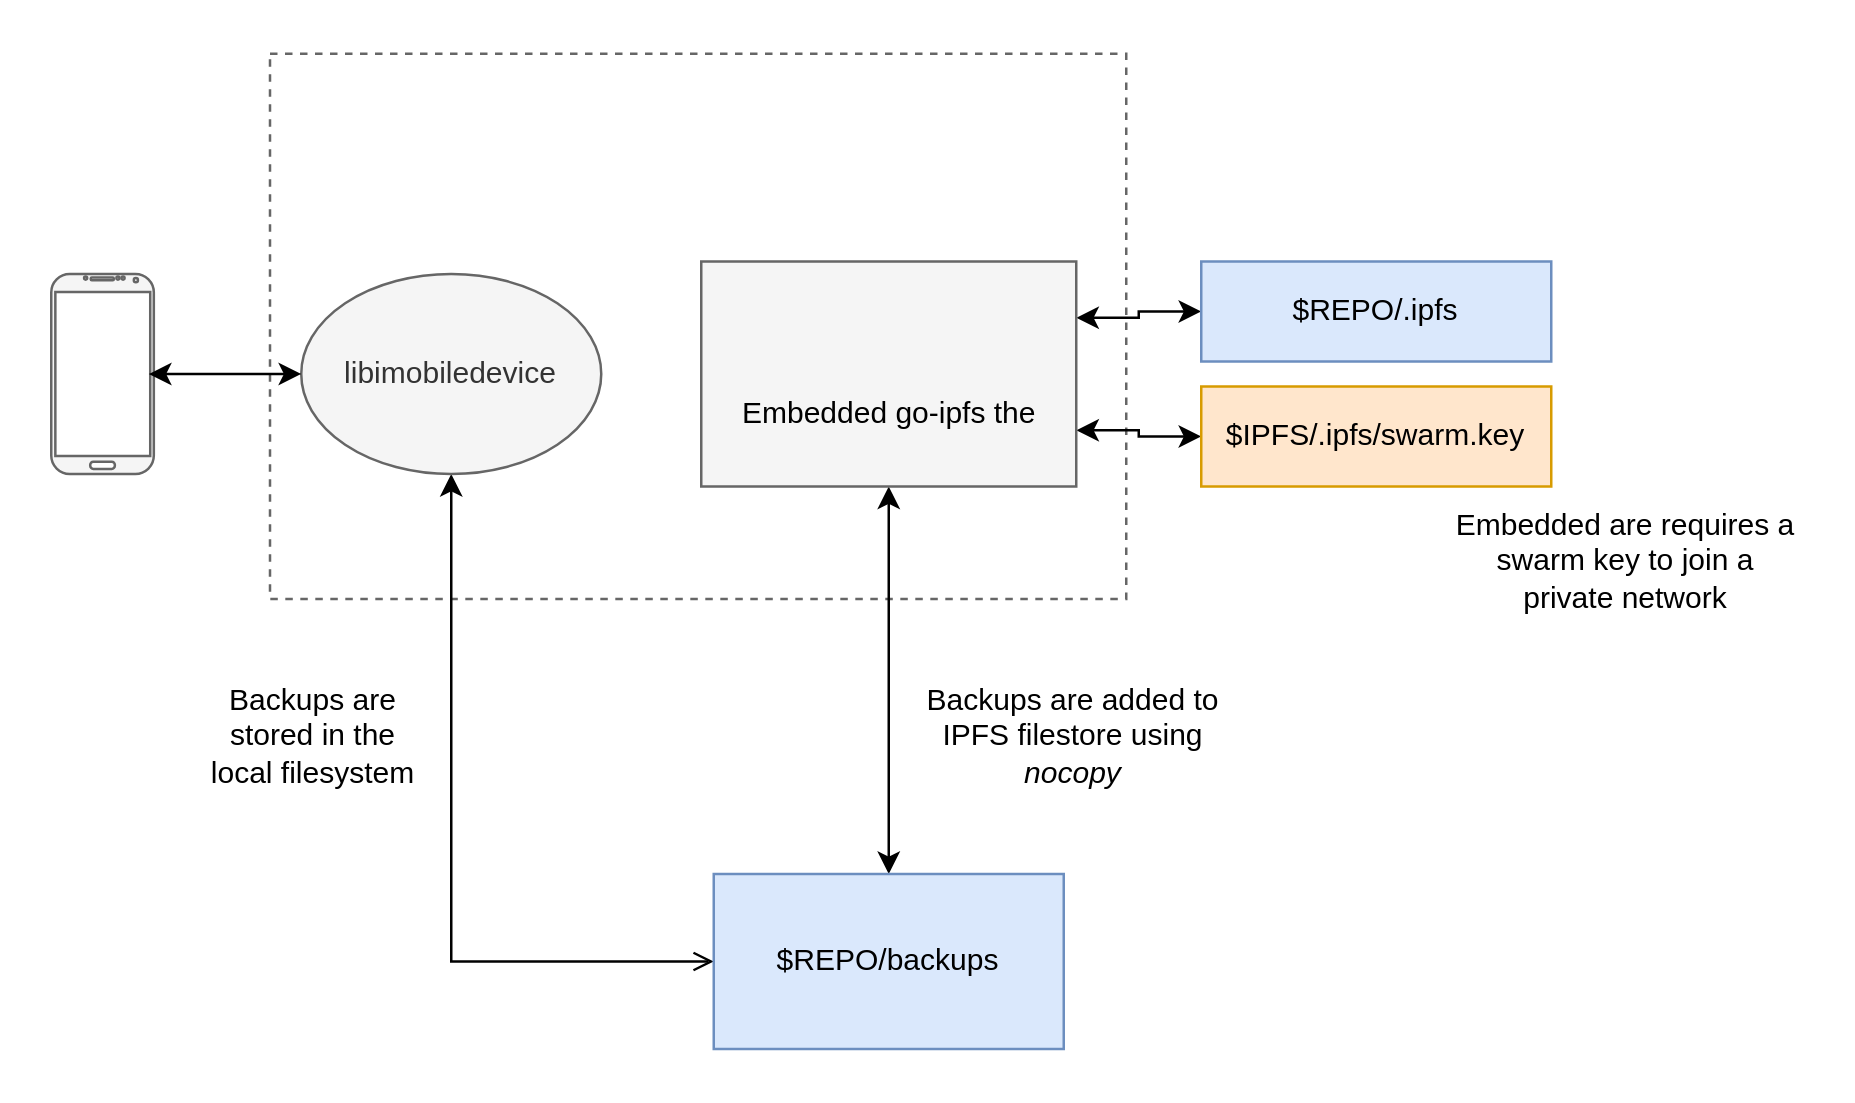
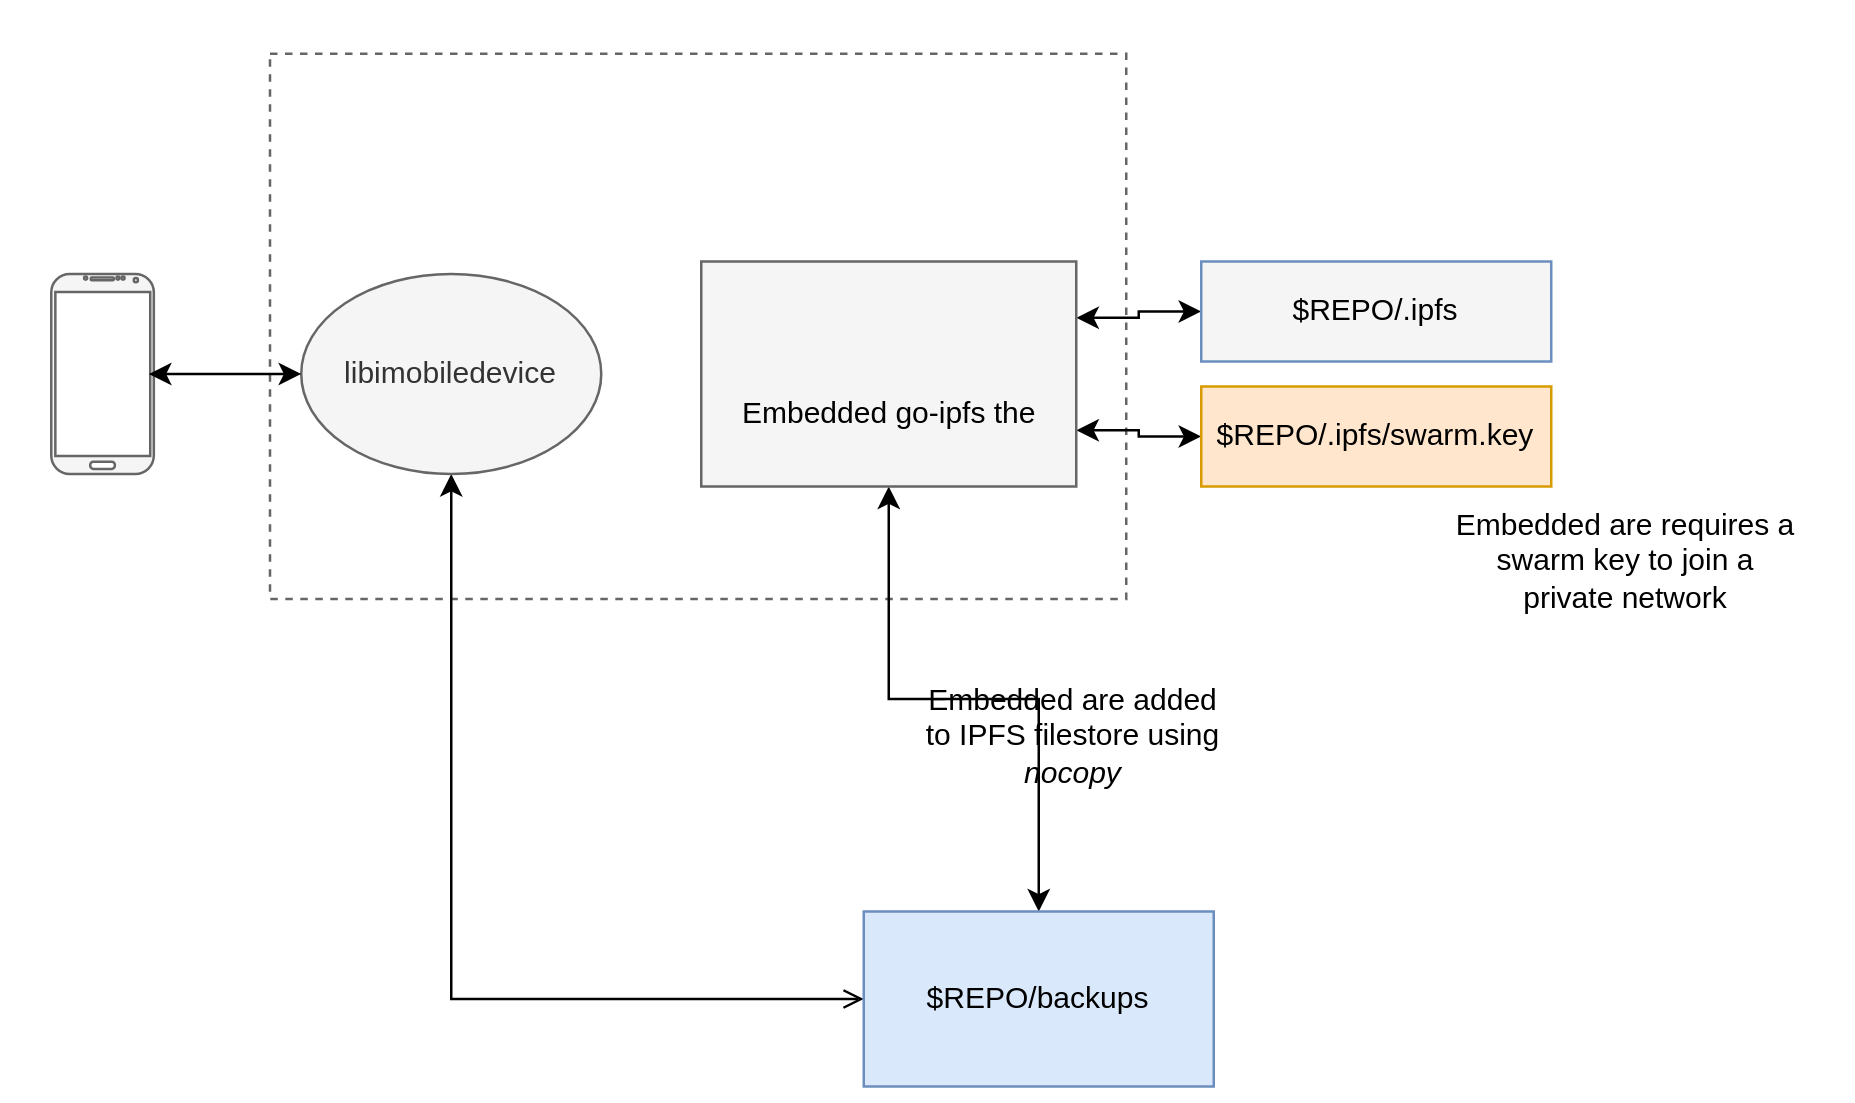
node "$REPO/.ipfs": fillcolor #dae8fc -> #f5f5f5
node "$IPFS/.ipfs/swarm.key": label "$IPFS/.ipfs/swarm.key" -> "$REPO/.ipfs/swarm.key"
node "Backups are stored in the local filesystem": removed
node "Backups are added to IPFS filestore using nocopy": label "Backups are added to IPFS filestore using nocopy" -> "Embedded are added to IPFS filestore using nocopy"
node "$REPO/backups": moved (889, 961) -> (1039, 999)
